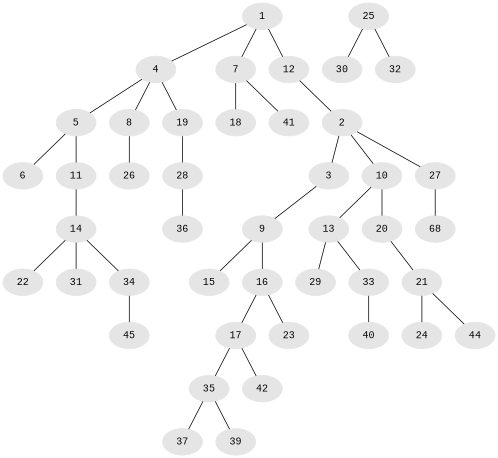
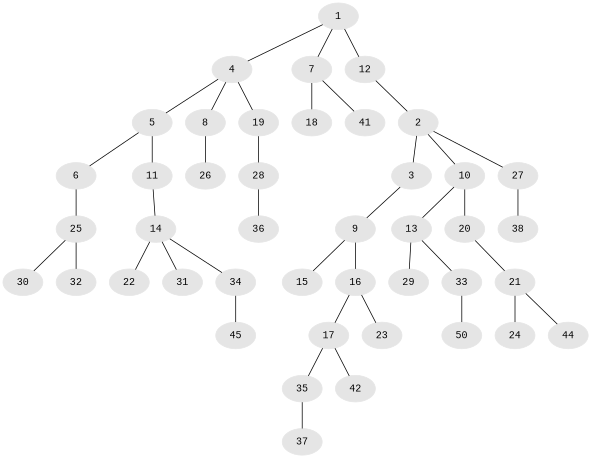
edge "6" -- "25": added
node "68": label "68" -> "38"
node "40": label "40" -> "50"
node "39": removed
